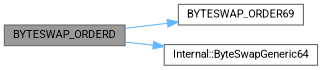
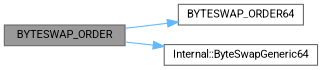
node "BYTESWAP_ORDER69": label "BYTESWAP_ORDER69" -> "BYTESWAP_ORDER64"
node "BYTESWAP_ORDERD": label "BYTESWAP_ORDERD" -> "BYTESWAP_ORDER"
